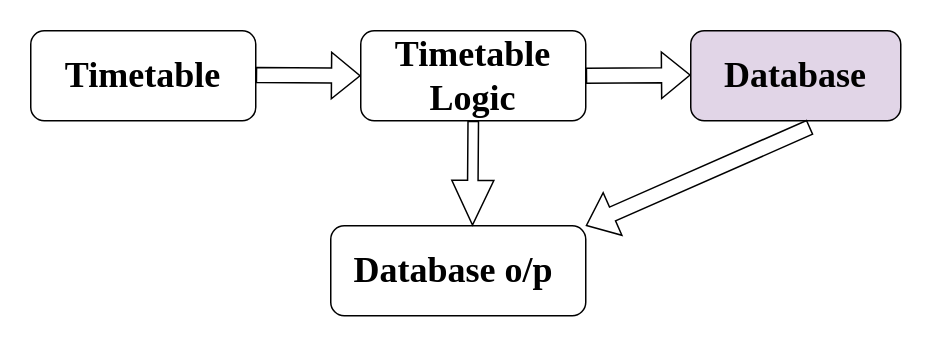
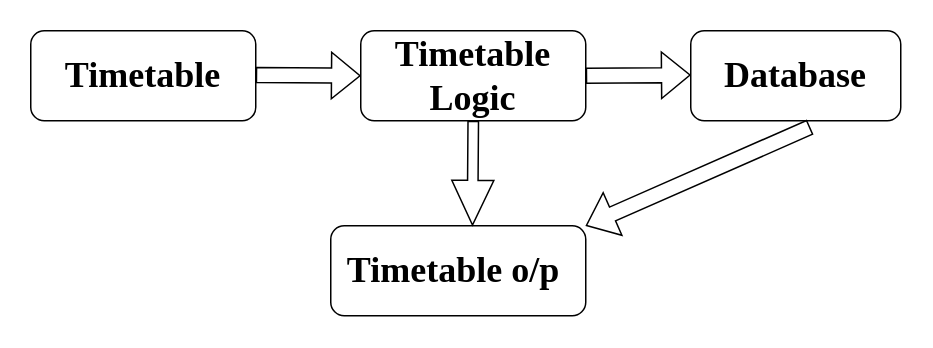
node "Database": fillcolor #e1d5e7 -> #ffffff
node "Database o/p": label "Database o/p" -> "Timetable o/p"
